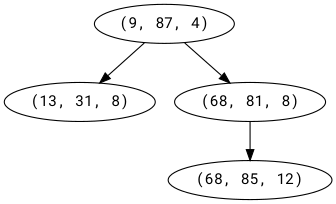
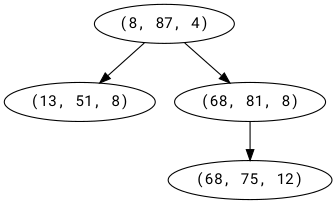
node "(9, 87, 4)": label "(9, 87, 4)" -> "(8, 87, 4)"
node "(13, 31, 8)": label "(13, 31, 8)" -> "(13, 51, 8)"
node "(68, 85, 12)": label "(68, 85, 12)" -> "(68, 75, 12)"
